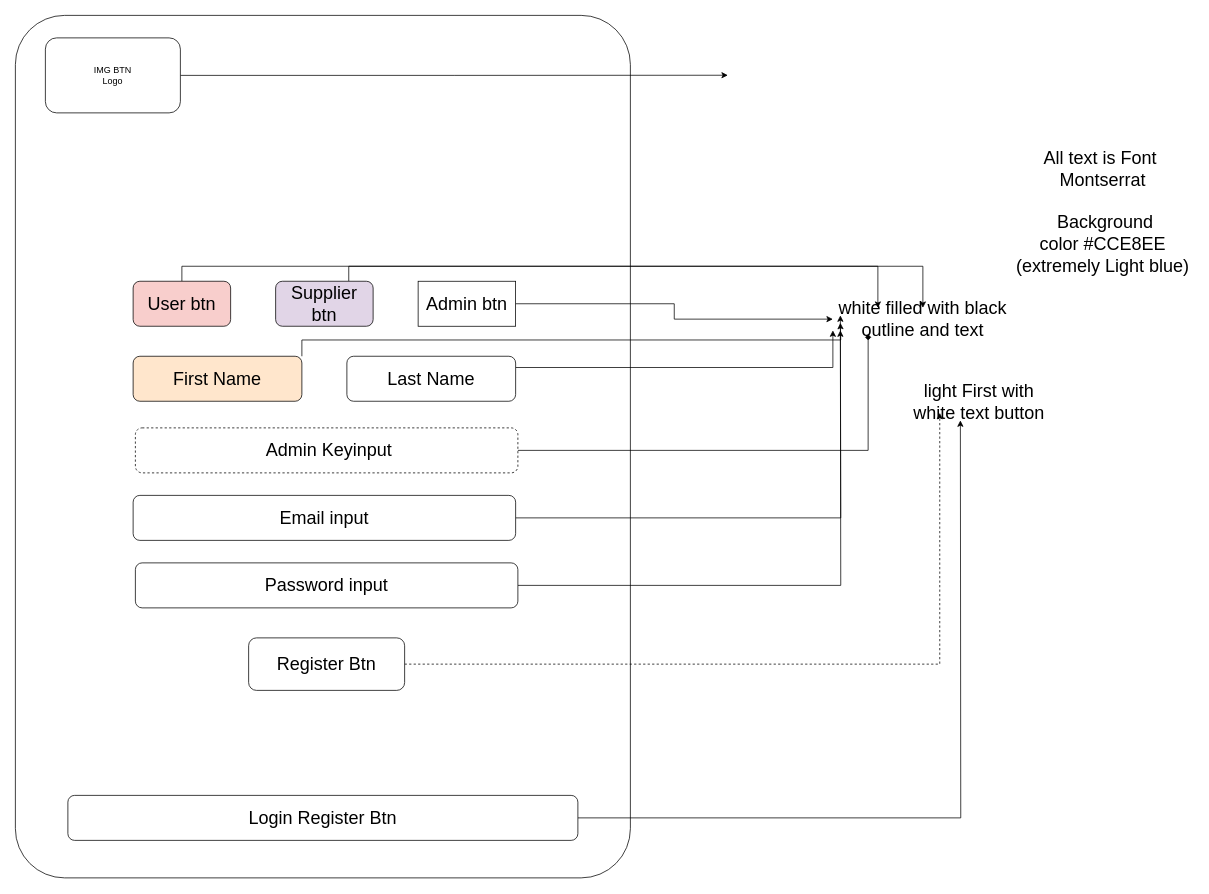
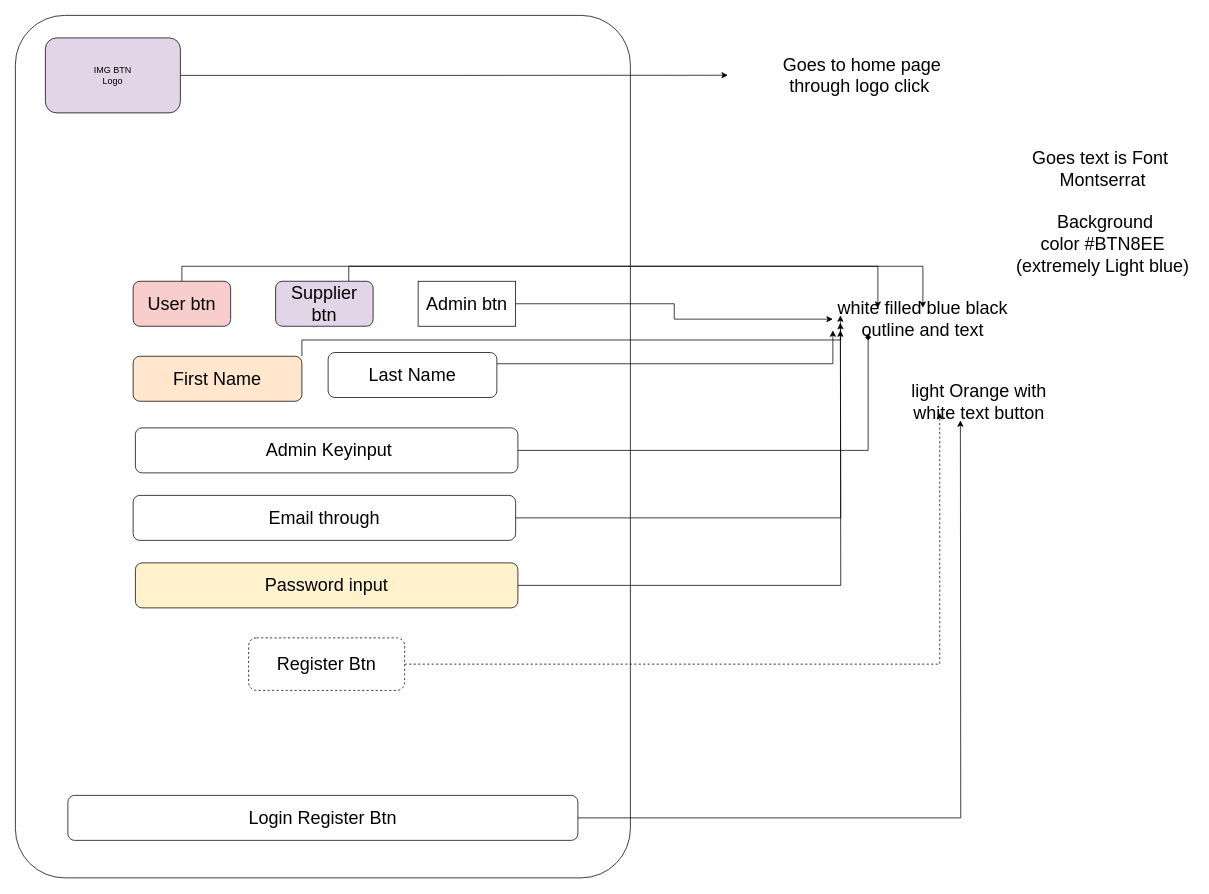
node "IMG BTN Logo": fillcolor #ffffff -> #e1d5e7
node "Goes to home page through logo click": added
node "All text is Font Montserrat": label "All text is Font Montserrat" -> "Goes text is Font Montserrat"
node "Background color #CCE8EE (extremely Light blue)": label "Background color #CCE8EE (extremely Light blue)" -> "Background color #BTN8EE (extremely Light blue)"
node "white filled with black outline and text": label "white filled with black outline and text" -> "white filled blue black outline and text"
node "Last Name": moved (431, 379) -> (413, 375)
node "light First with white text button": label "light First with white text button" -> "light Orange with white text button"
node "Admin Keyinput": style dashed -> solid
node "Email input": label "Email input" -> "Email through"
node "Password input": fillcolor #ffffff -> #fff2cc
node "Register Btn": style solid -> dashed
